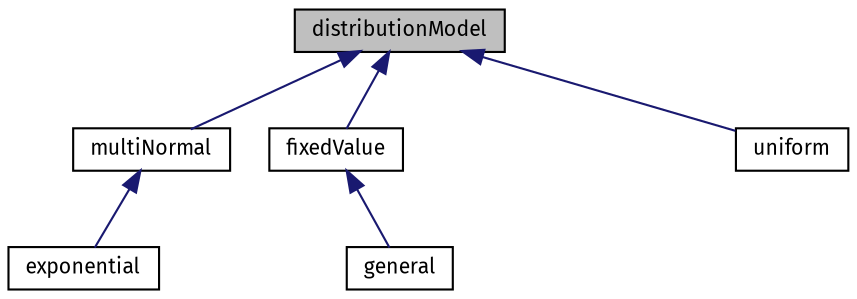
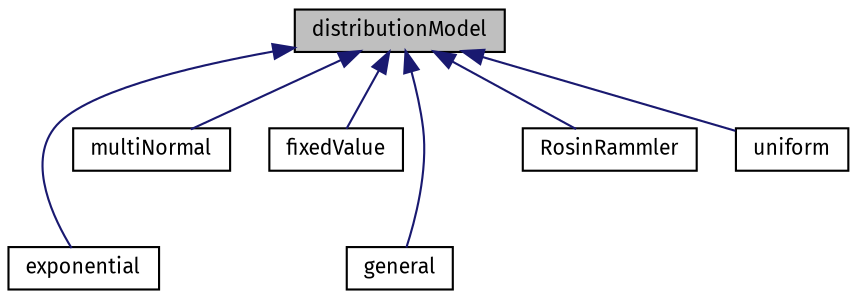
node "RosinRammler": added
edge "exponential" -> "multiNormal": now "exponential" -> "distributionModel"
edge "general" -> "fixedValue": now "general" -> "distributionModel"
